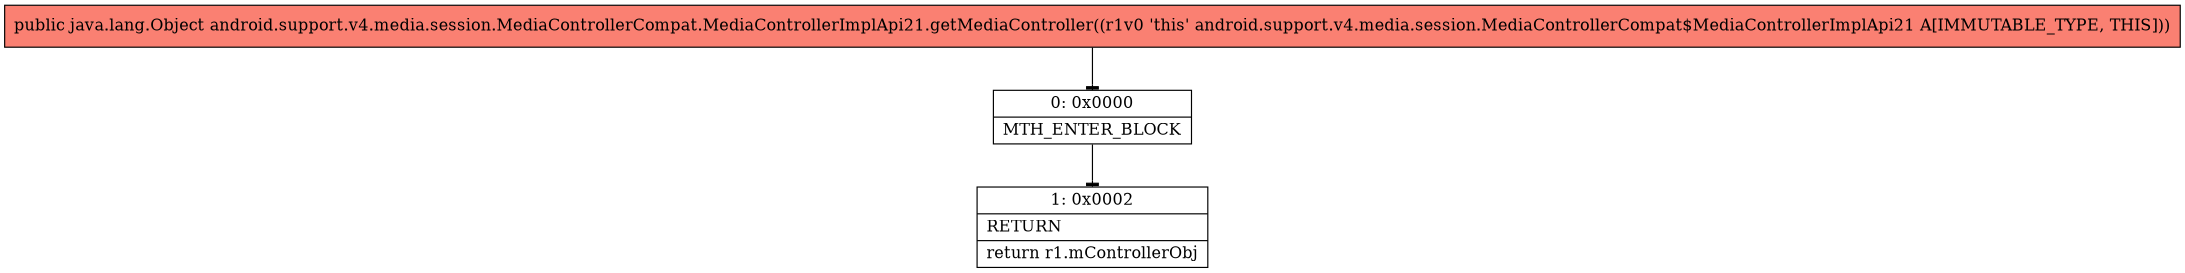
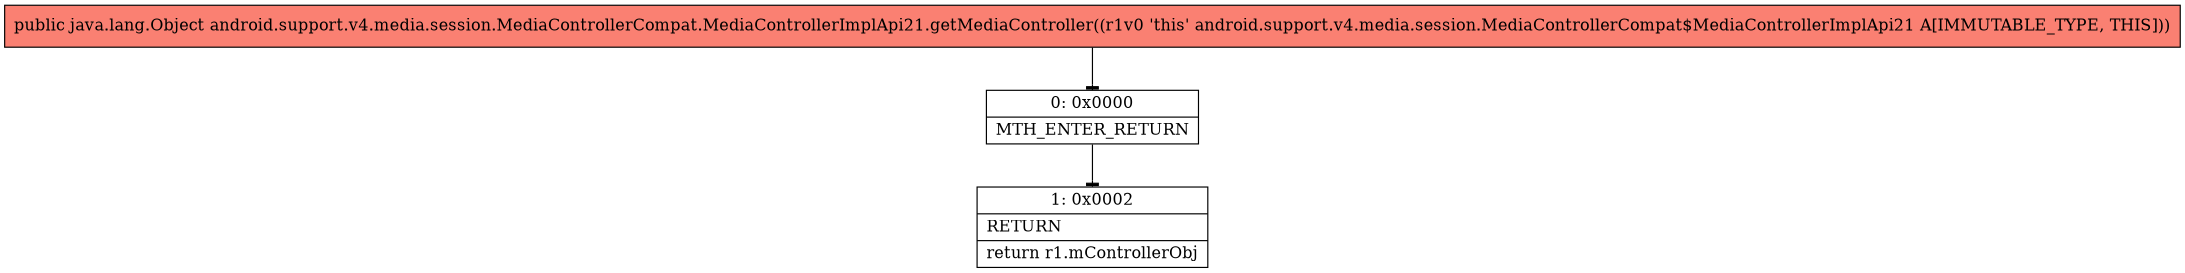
node "0: 0x0000": text "MTH_ENTER_BLOCK" -> "MTH_ENTER_RETURN"
